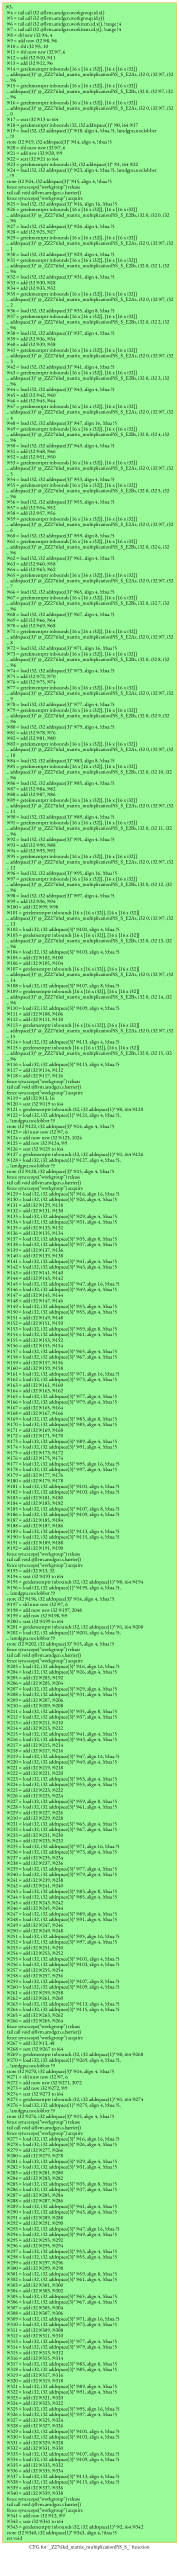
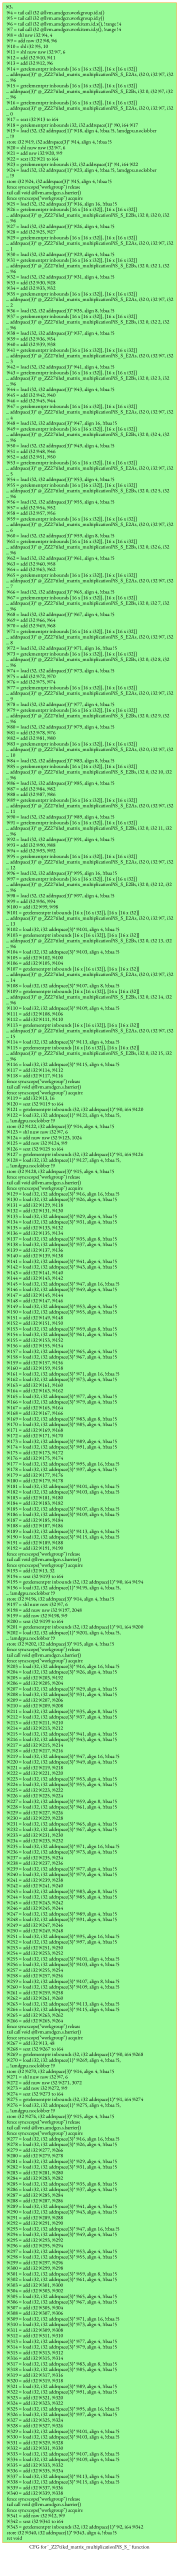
node "%3:": text "%210 = add i32 %229, %228" -> "%230 = add i32 %229, %228"
